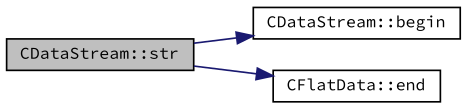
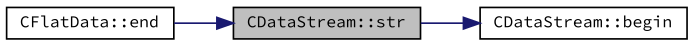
edge "CDataStream::str" -> "CFlatData::end": reversed
